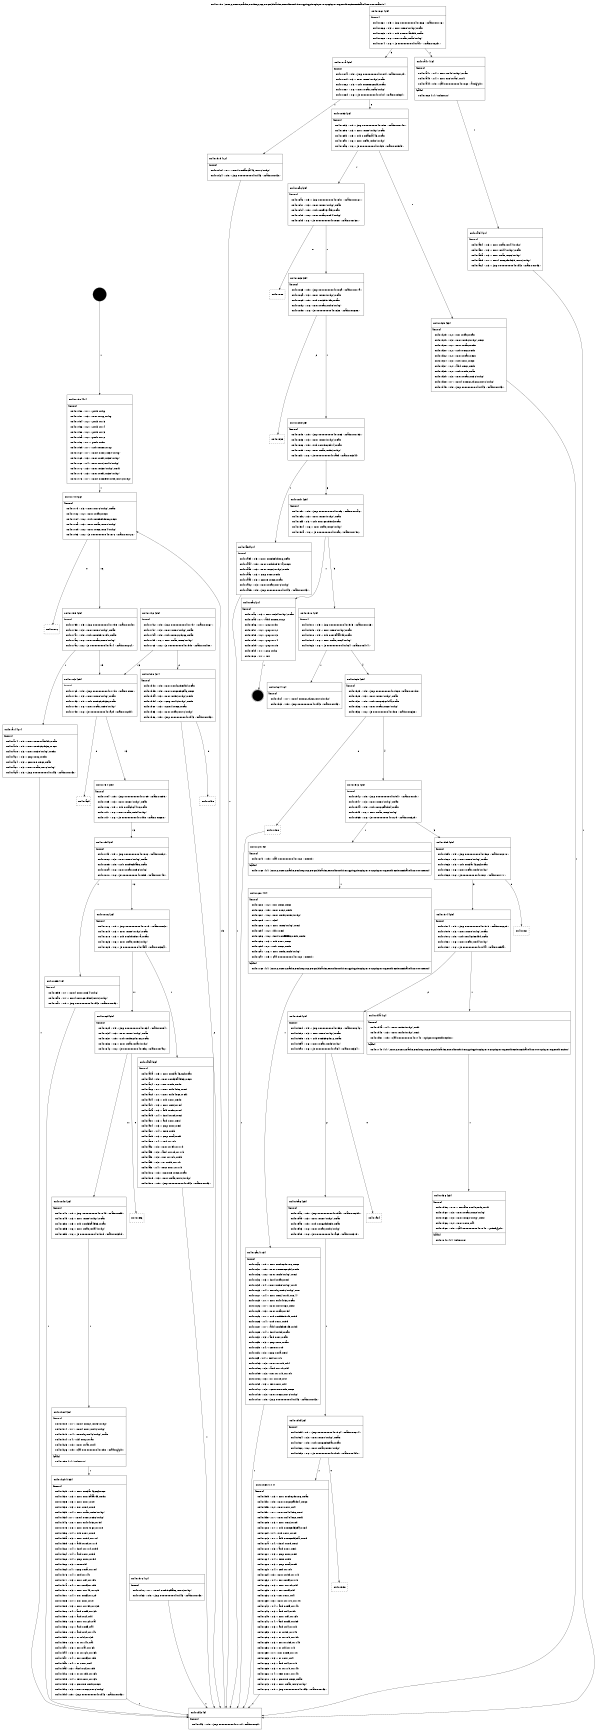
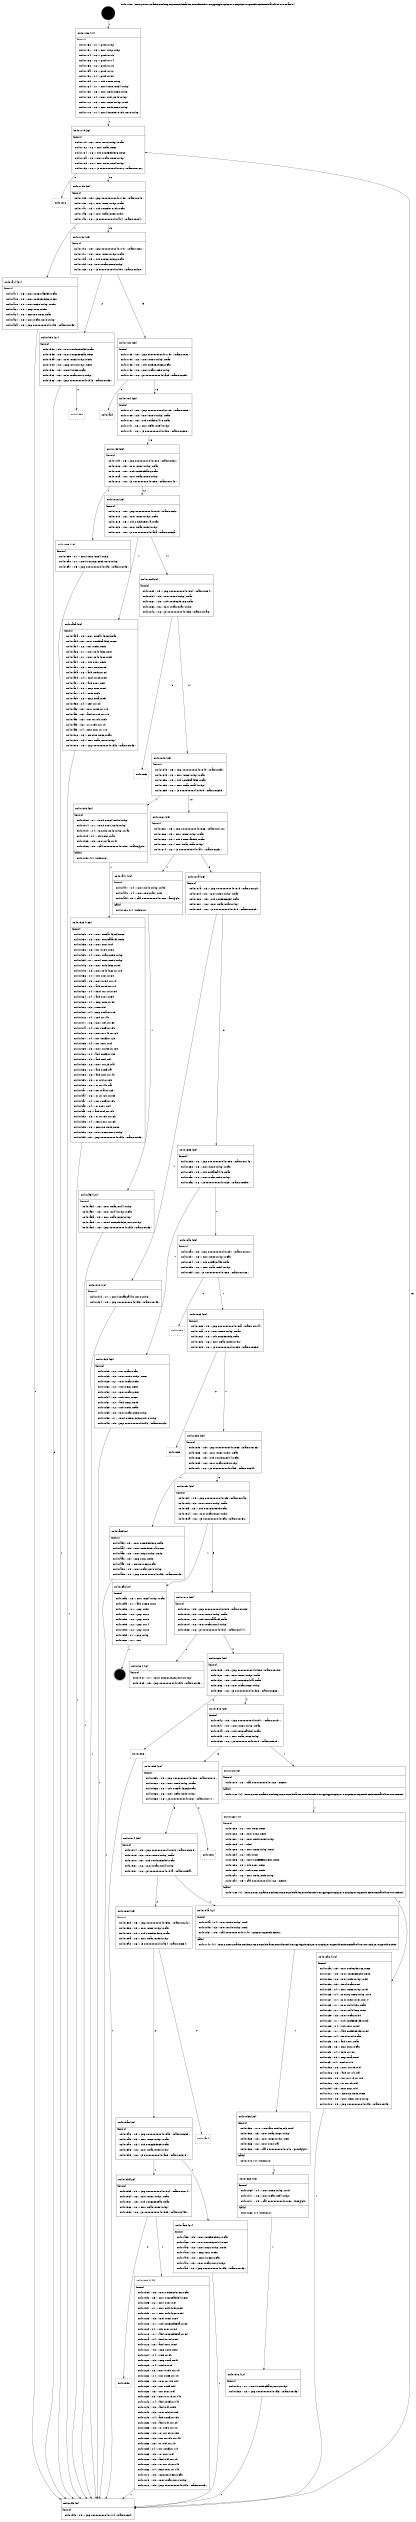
edge "0x401799 [25]" -> "0x4017cb [25]": now "0x401799 [25]" -> "0x4017b2 [25]"
edge "0x401848 [25]" -> "0x401861 [25]": added, label "10"
node "0x401d6d [15]": added
node "0x401a69 [27]": added
